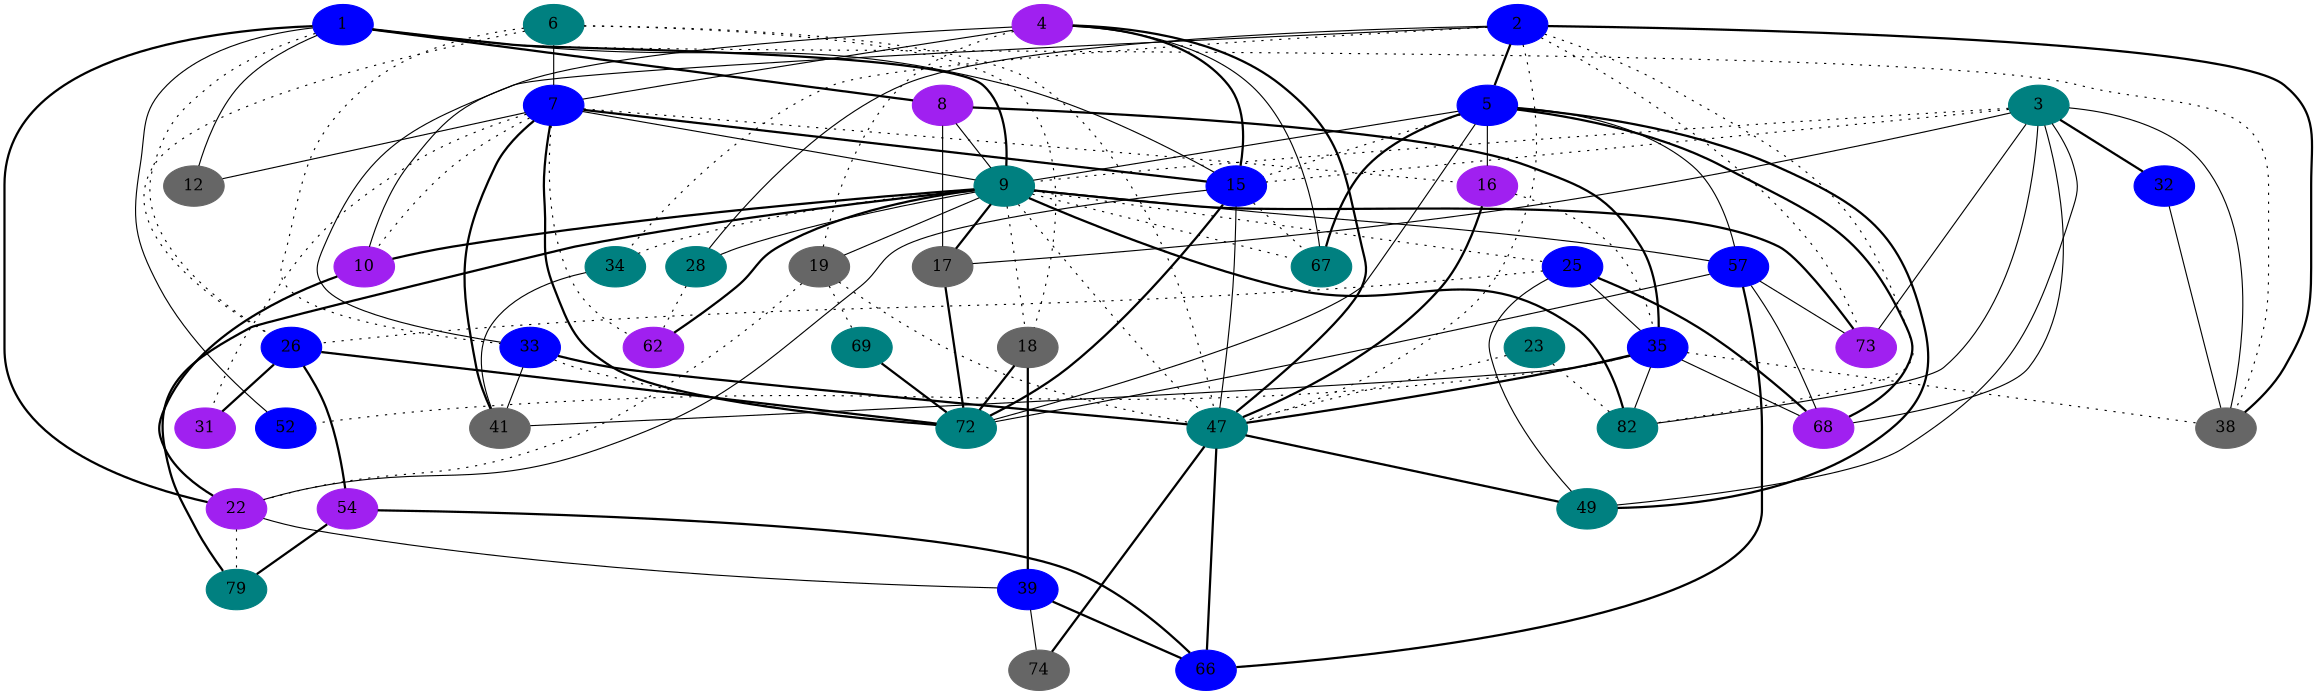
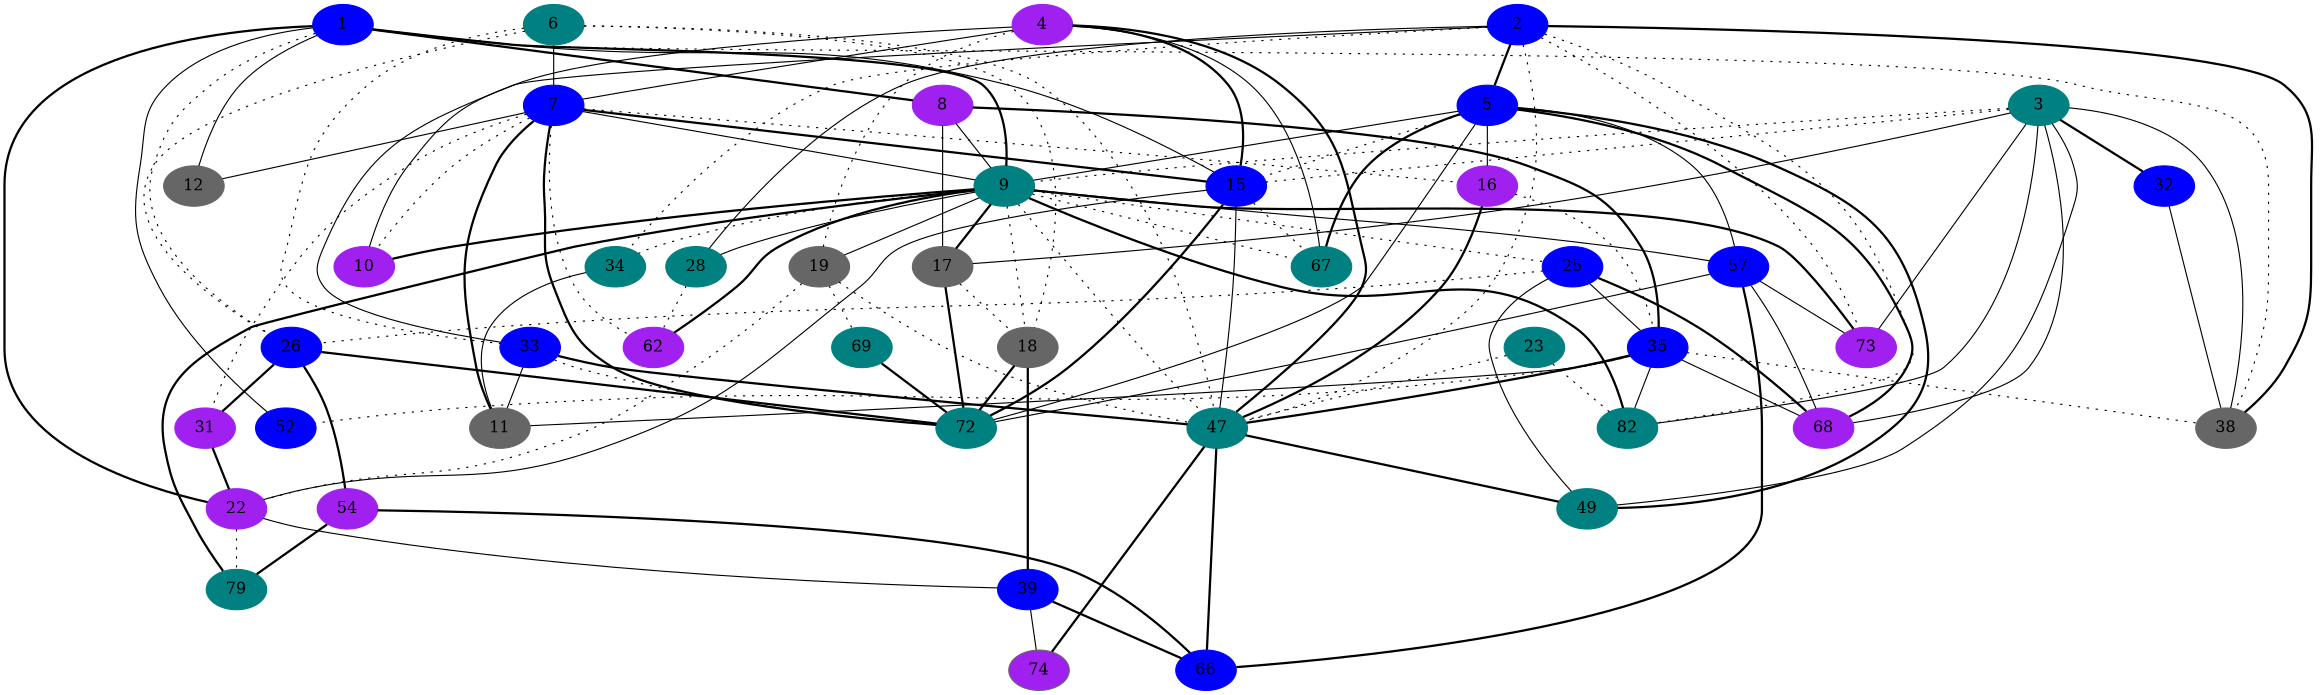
edge "17" -- "18": added
edge "10" -- "22": now "31" -- "22"
node "41": label "41" -> "11"
node "74": fillcolor gray40 -> purple
